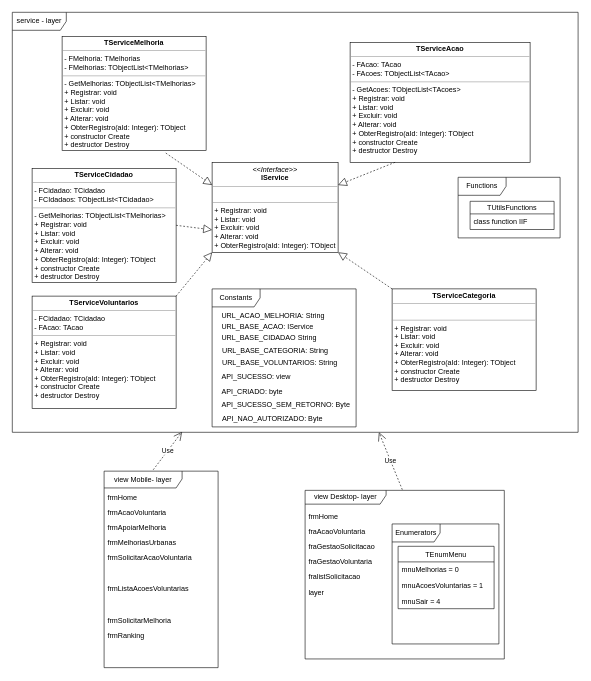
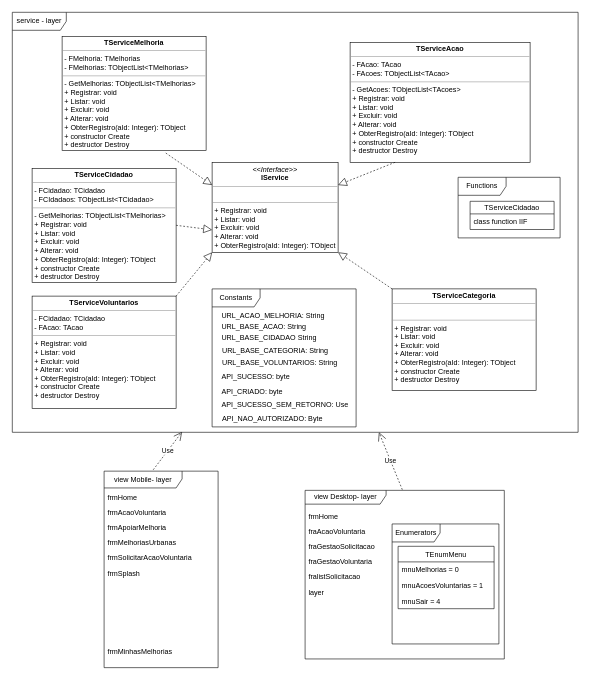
node "TUtilsFunctions": label "TUtilsFunctions" -> "TServiceCidadao"
node "URL_BASE_ACAO: IService": label "URL_BASE_ACAO: IService" -> "URL_BASE_ACAO: String"
node "API_SUCESSO: view": label "API_SUCESSO: view" -> "API_SUCESSO: byte"
node "API_SUCESSO_SEM_RETORNO: Byte": label "API_SUCESSO_SEM_RETORNO: Byte" -> "API_SUCESSO_SEM_RETORNO: Use"
node "frmSplash": added
node "frmListaAcoesVoluntarias": removed
node "frmSolicitarMelhoria": removed
node "frmRanking": removed
node "frmMinhasMelhorias": added
